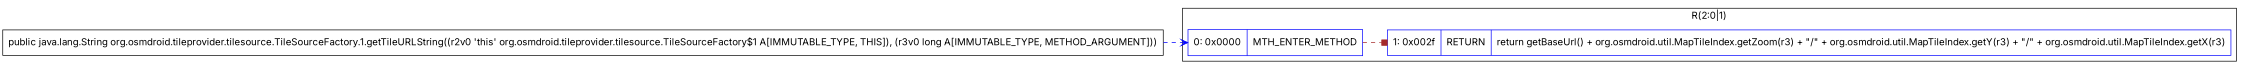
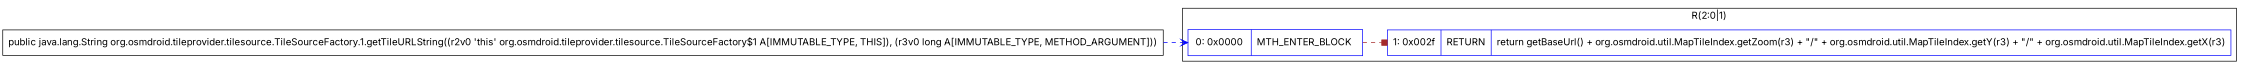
node "0: 0x0000": text "MTH_ENTER_METHOD" -> "MTH_ENTER_BLOCK"
